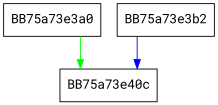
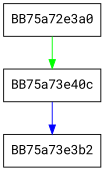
node "BB75a73e3a0": label "BB75a73e3a0" -> "BB75a72e3a0"
edge "BB75a73e3b2" -> "BB75a73e40c": reversed
